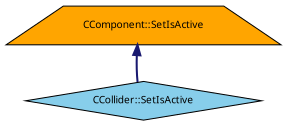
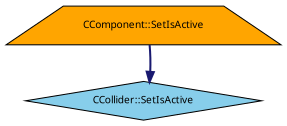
edge "CCollider::SetIsActive" -> "CComponent::SetIsActive": reversed
